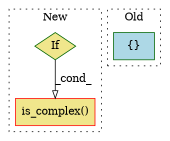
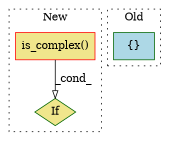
edge "If" -> "is_complex()": reversed
